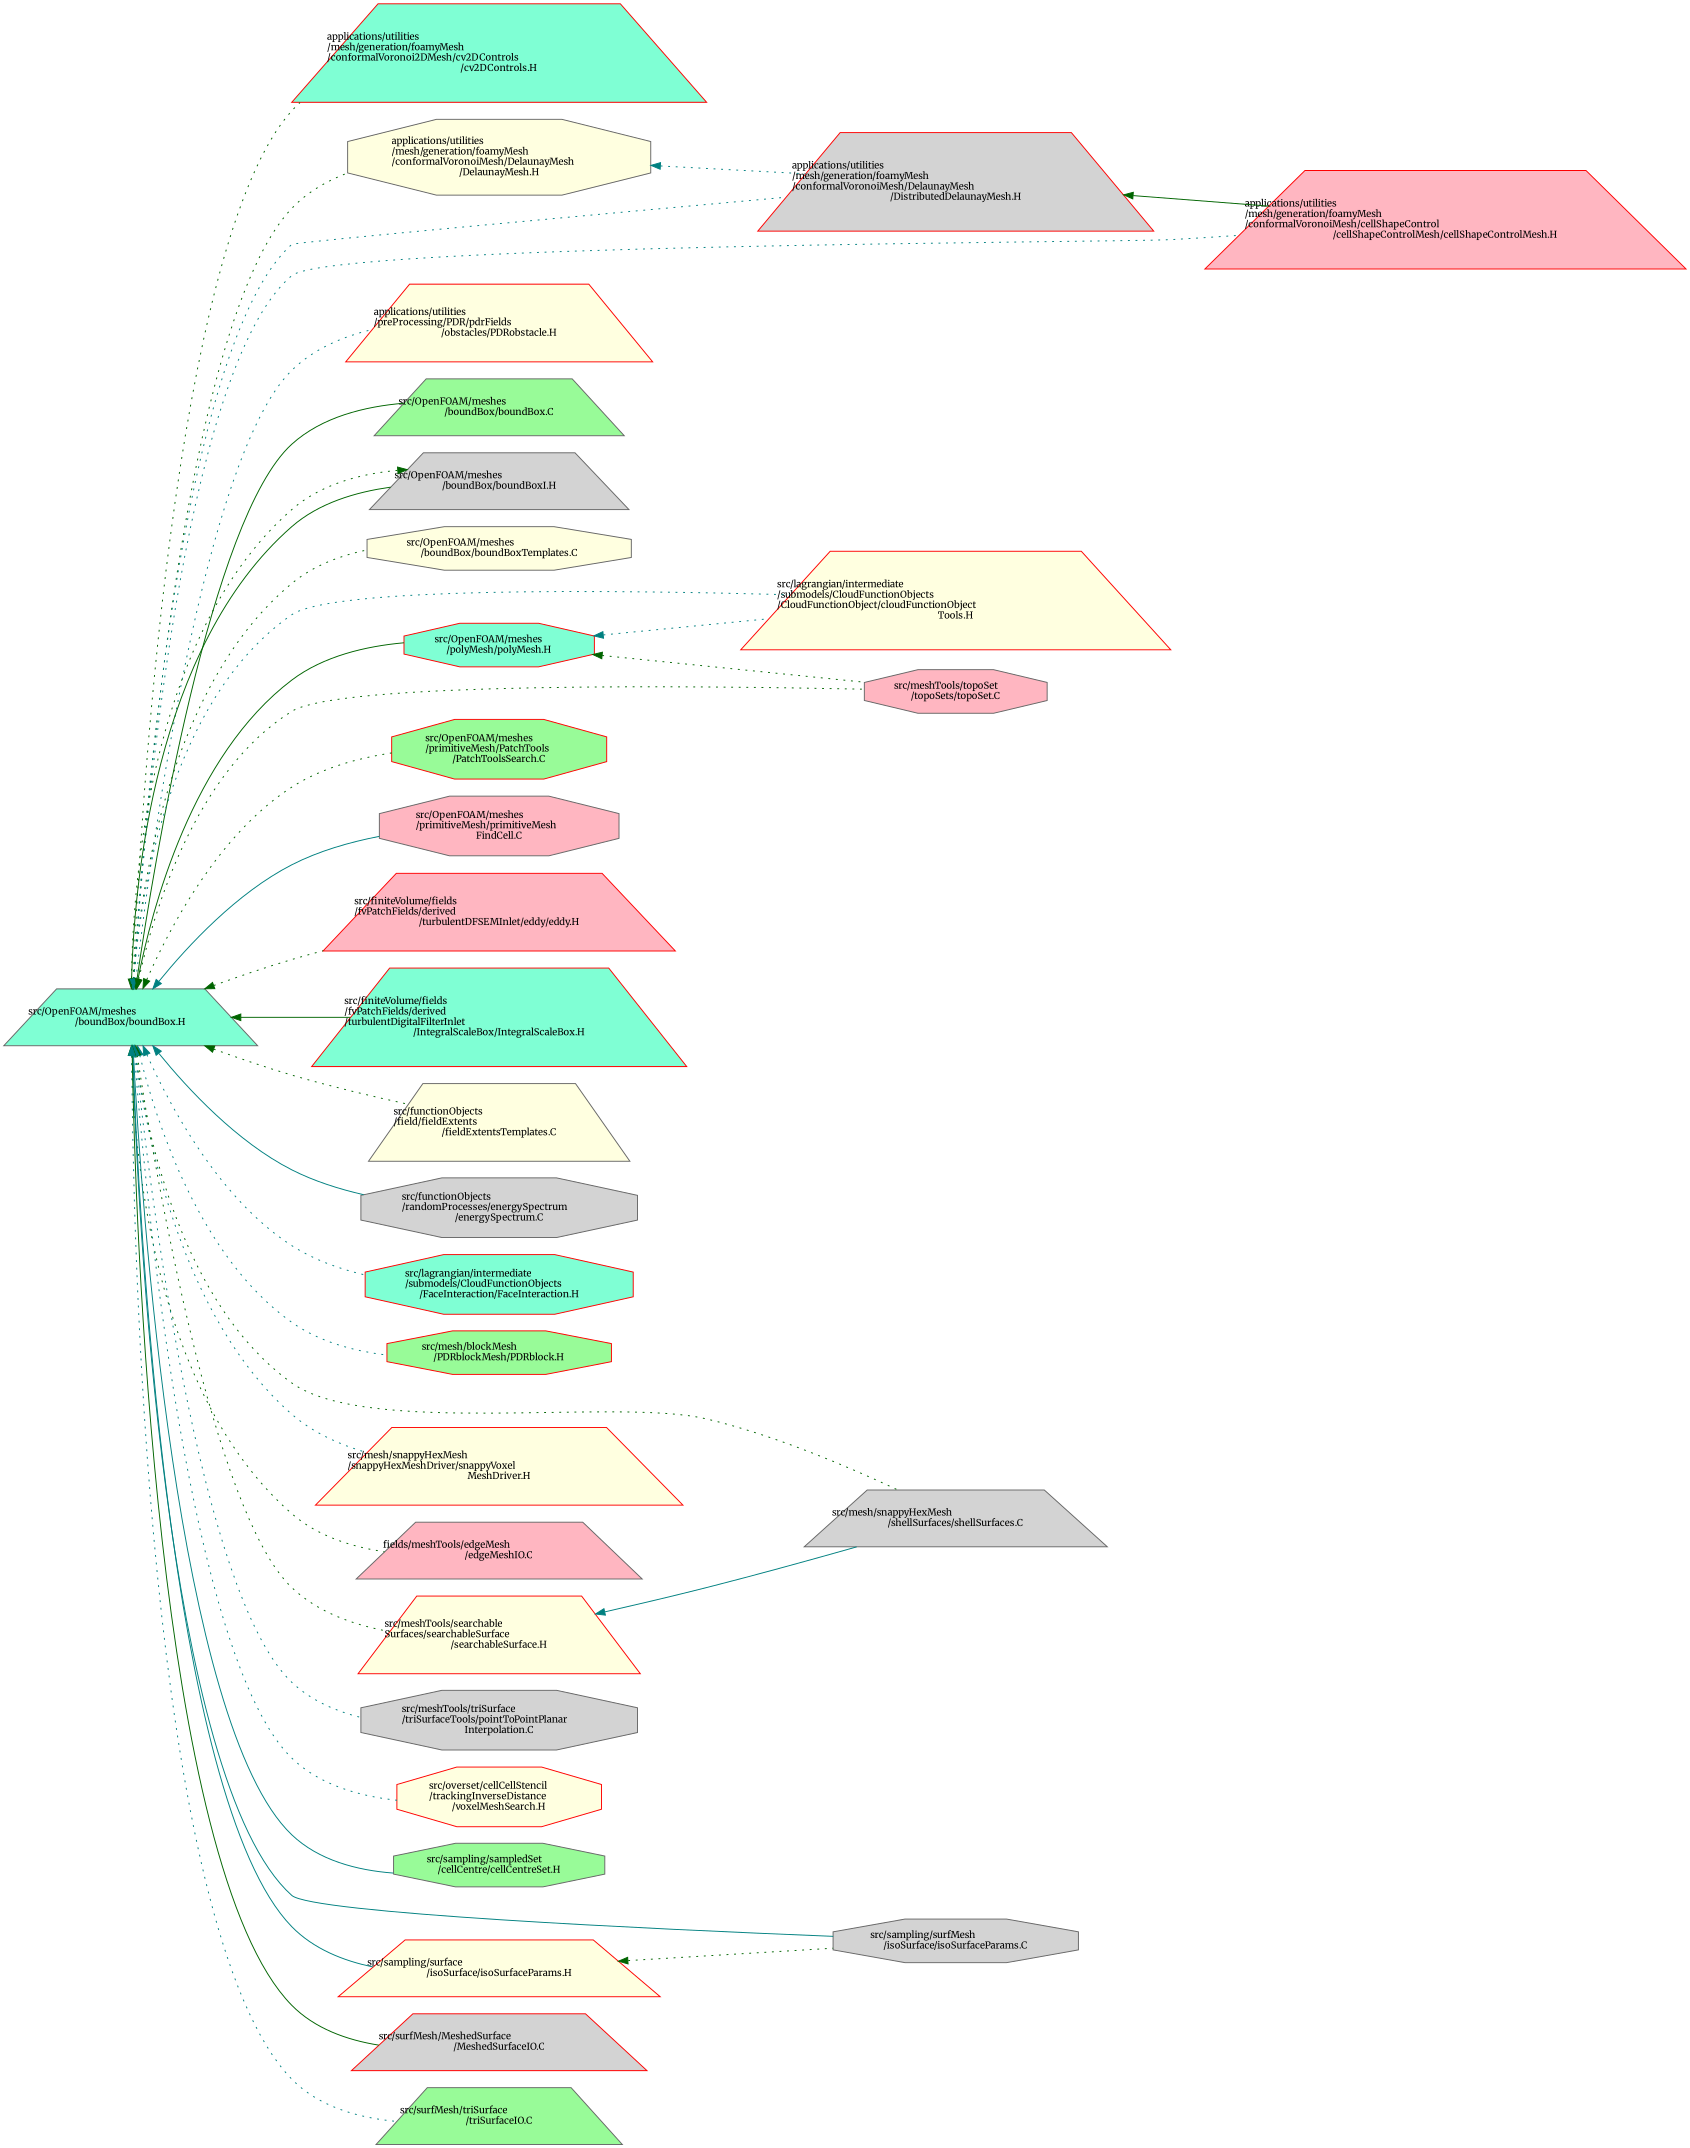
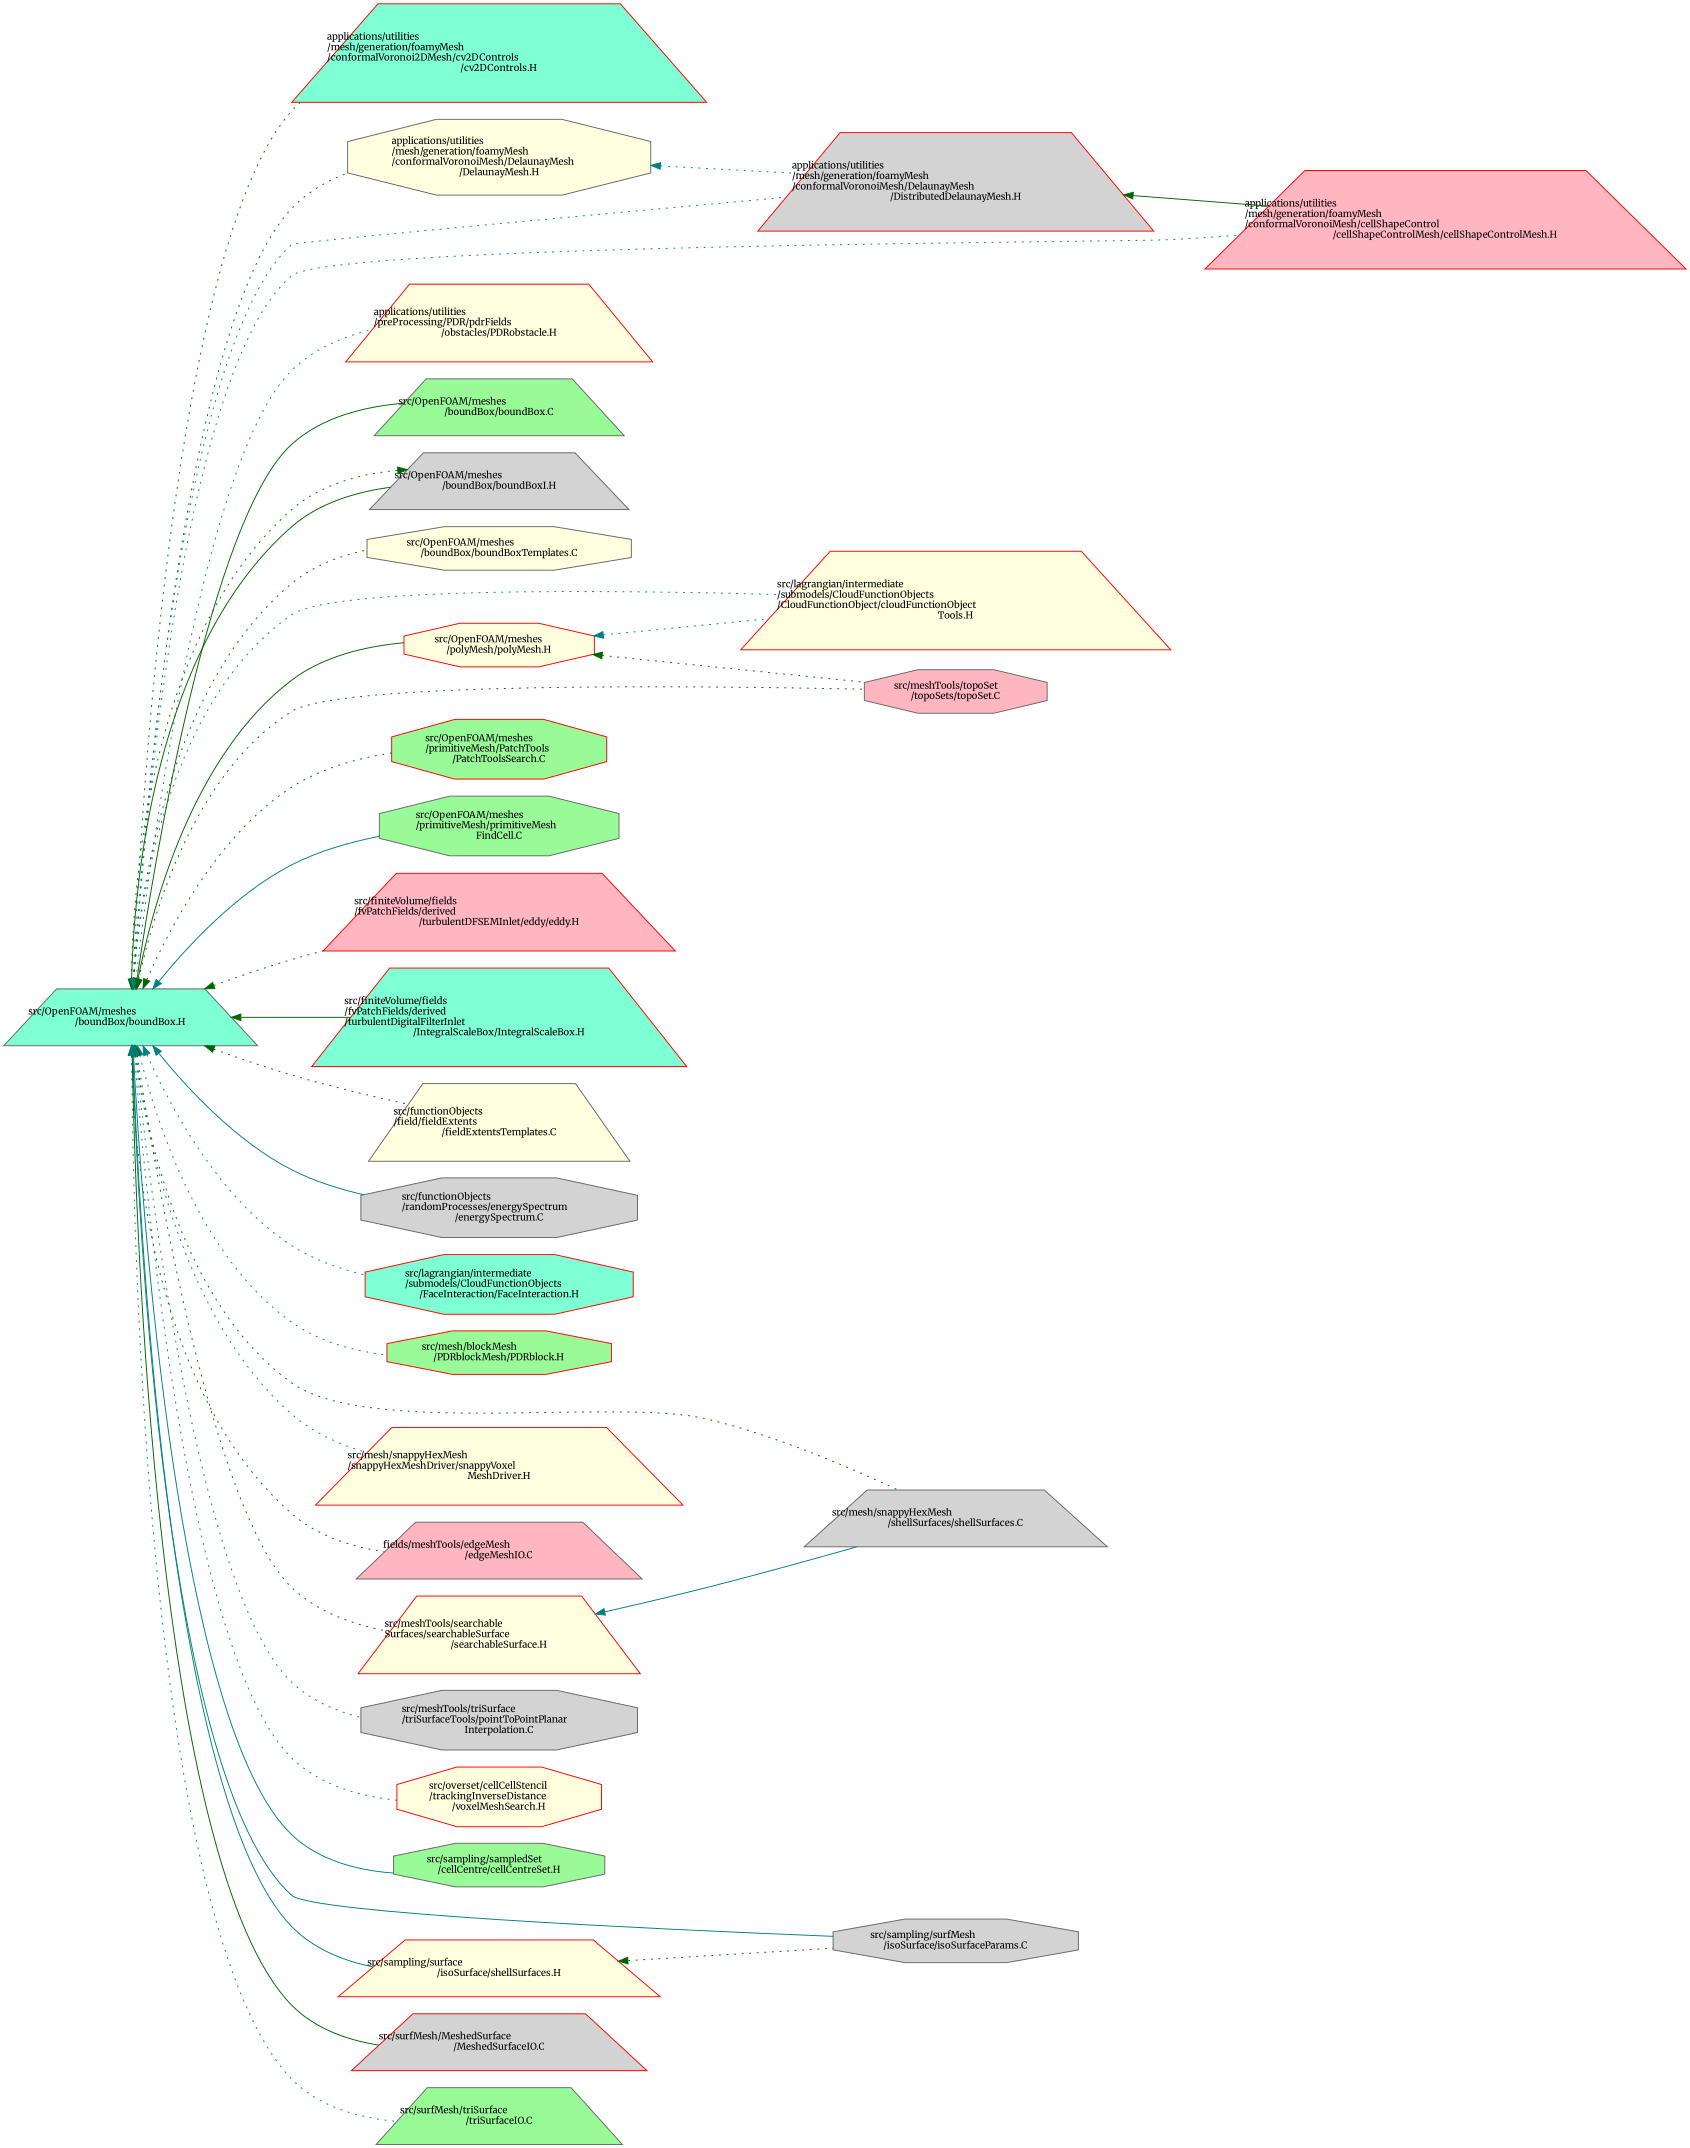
node "src/OpenFOAM/meshes /polyMesh/polyMesh.H": fillcolor aquamarine -> lightyellow
node "src/OpenFOAM/meshes /primitiveMesh/primitiveMesh FindCell.C": fillcolor lightpink -> palegreen
node "src/sampling/surface /isoSurface/isoSurfaceParams.H": label "src/sampling/surface /isoSurface/isoSurfaceParams.H" -> "src/sampling/surface /isoSurface/shellSurfaces.H"
